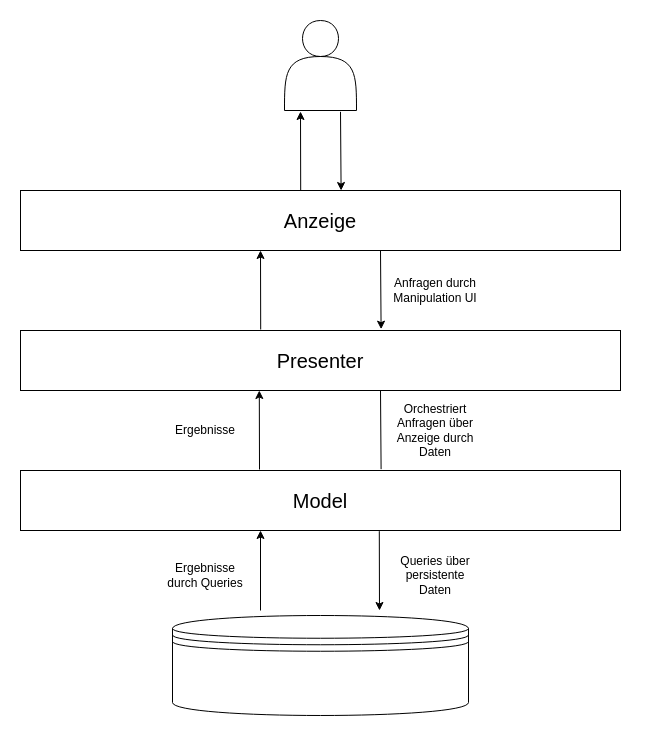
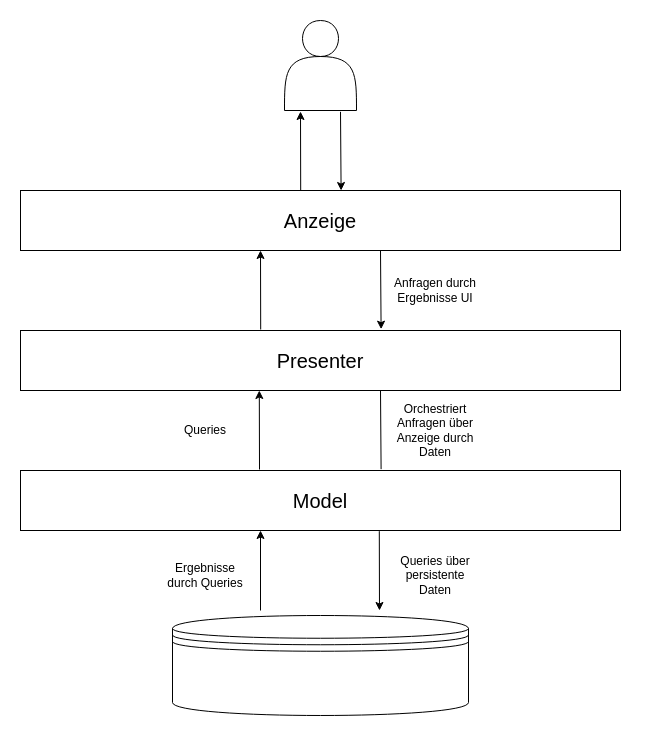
node "Anfragen durch Manipulation UI": label "Anfragen durch Manipulation UI" -> "Anfragen durch Ergebnisse UI"
node "Ergebnisse": label "Ergebnisse" -> "Queries"
